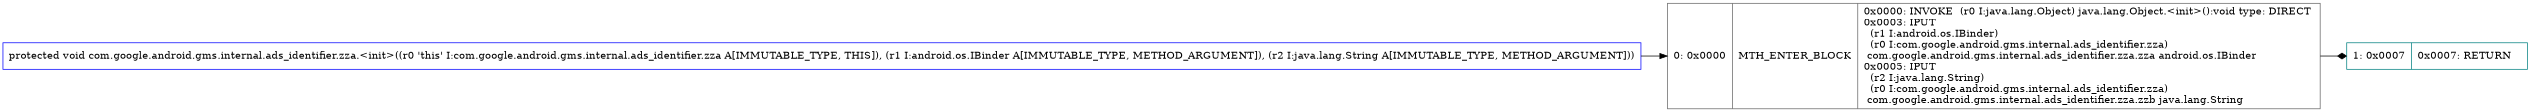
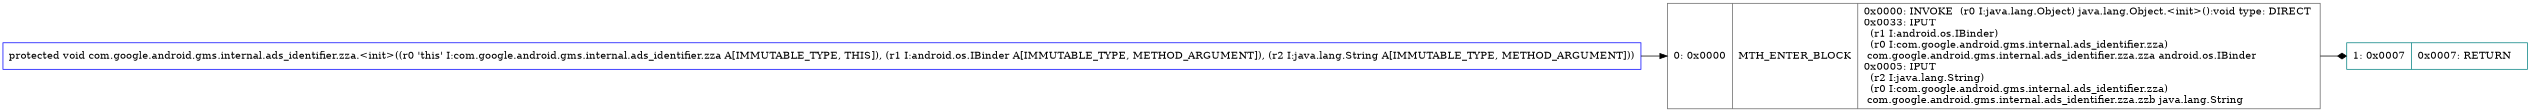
node "0: 0x0000": text "0x0003: IPUT" -> "0x0033: IPUT"
